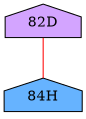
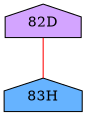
node "84H": label "84H" -> "83H"
